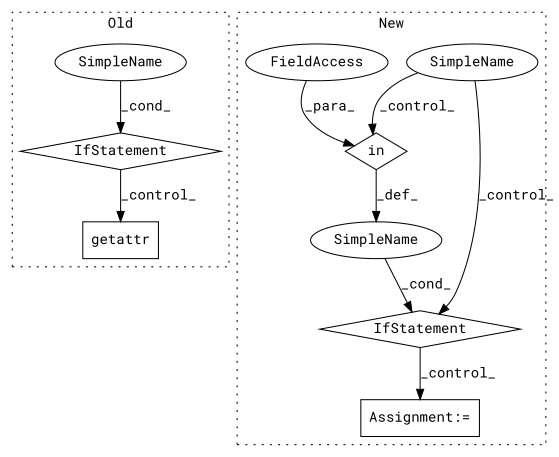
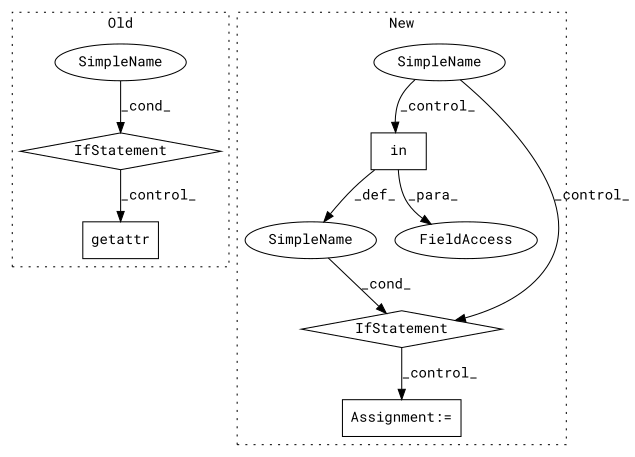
edge "FieldAccess" -> "in": reversed
node "in": shape diamond -> box
